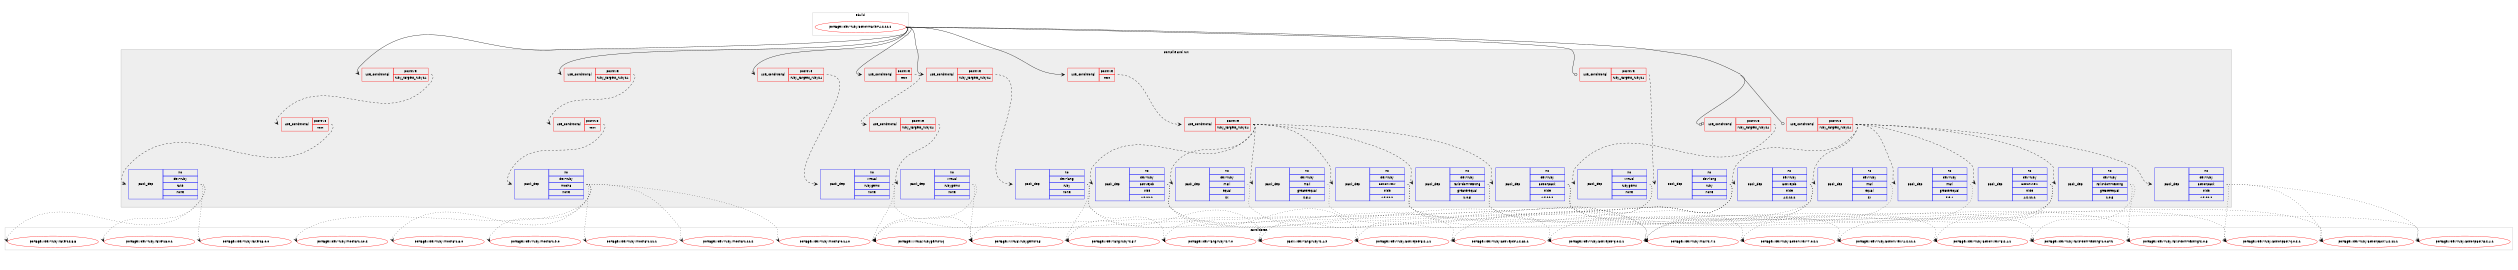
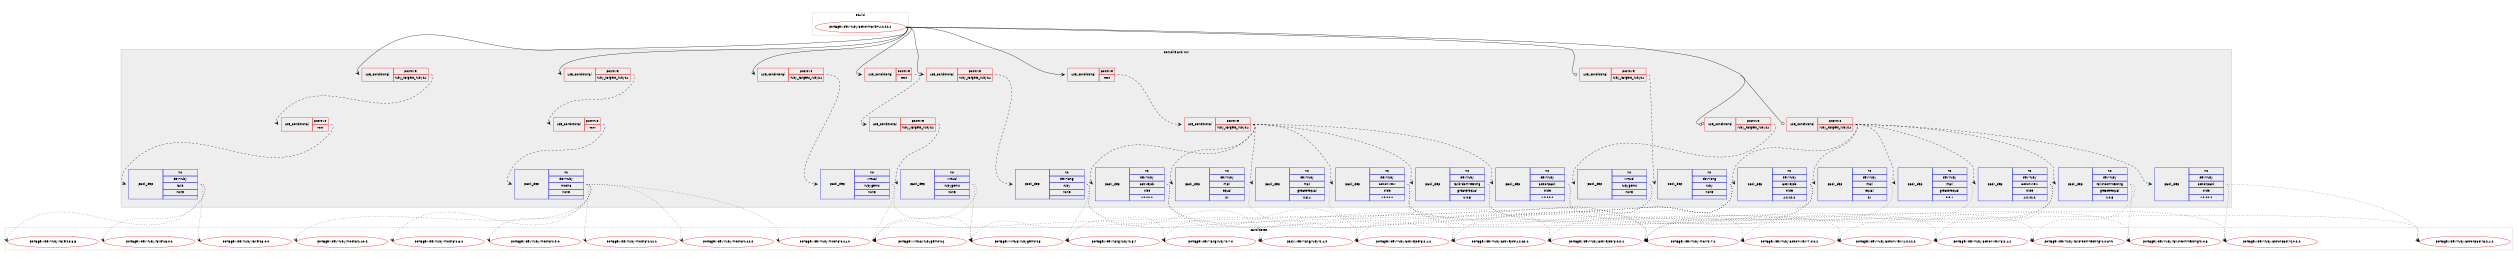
node "portage://dev-ruby/actionpack-4.2.11.1": removed
